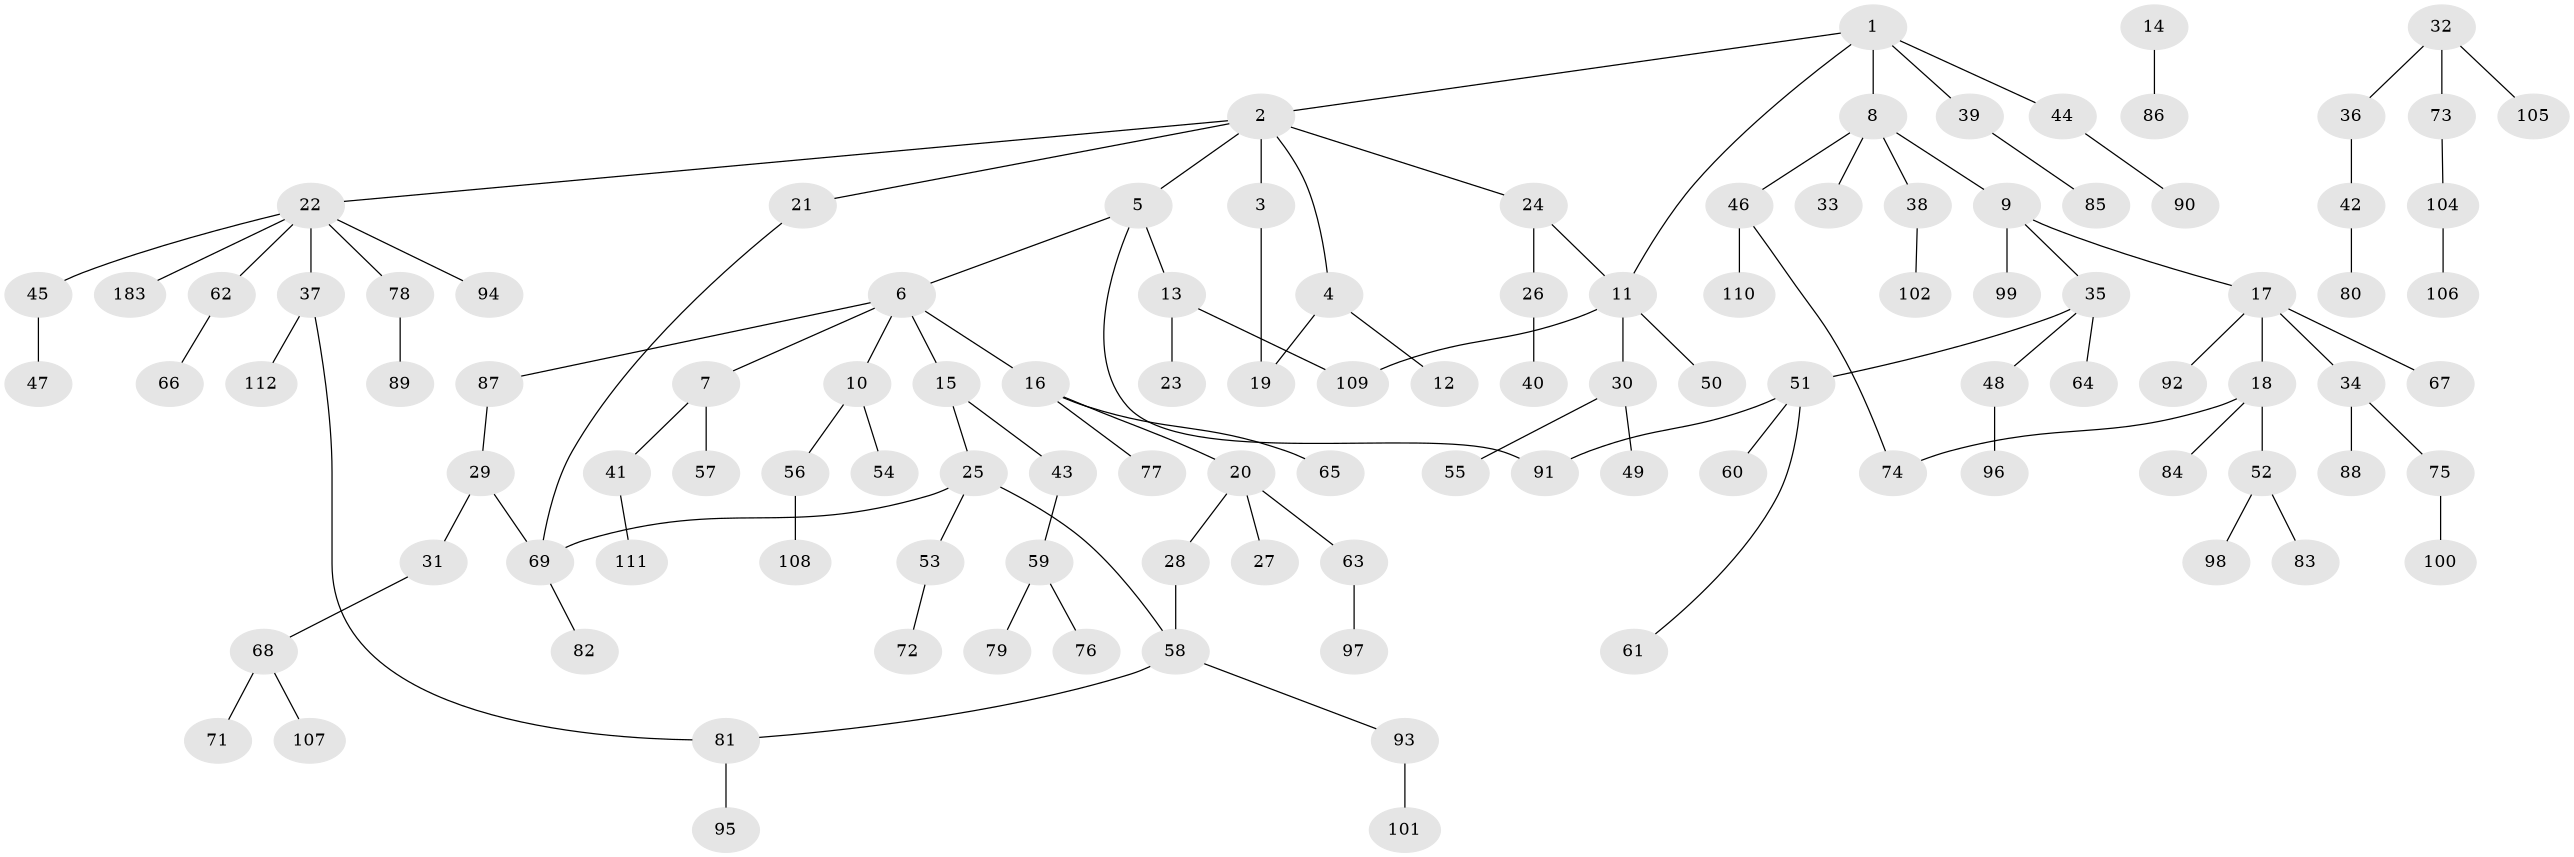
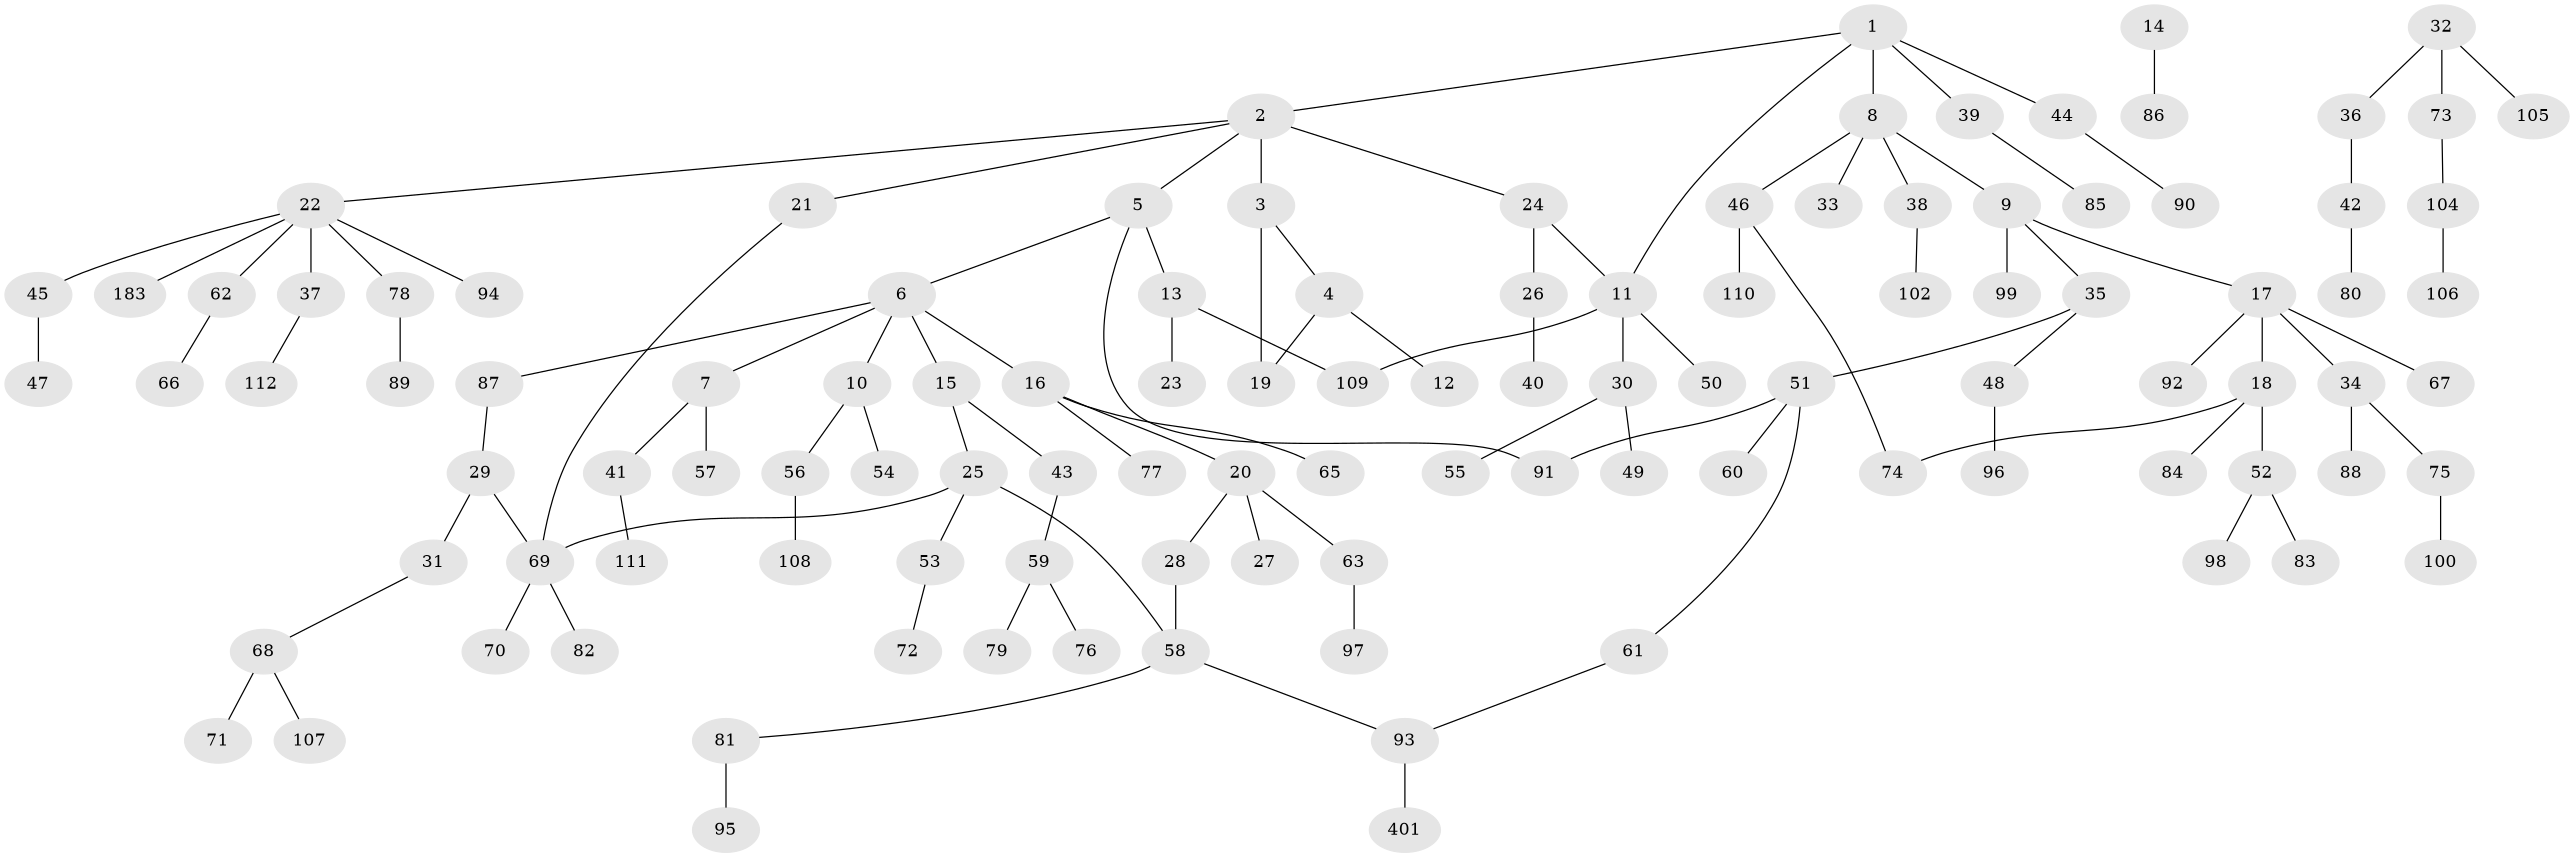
edge "2" -- "4": now "3" -- "4"
node "64": removed
edge "37" -- "81": removed
node "70": added
edge "61" -- "93": added
node "101": label "101" -> "401"
